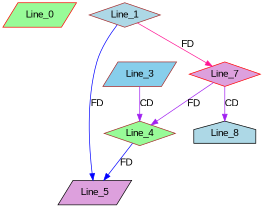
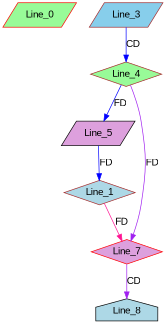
edge "Line_1" -> "Line_5": reversed
edge "Line_3" -> "Line_4": color purple -> blue
edge "Line_7" -> "Line_4": reversed
